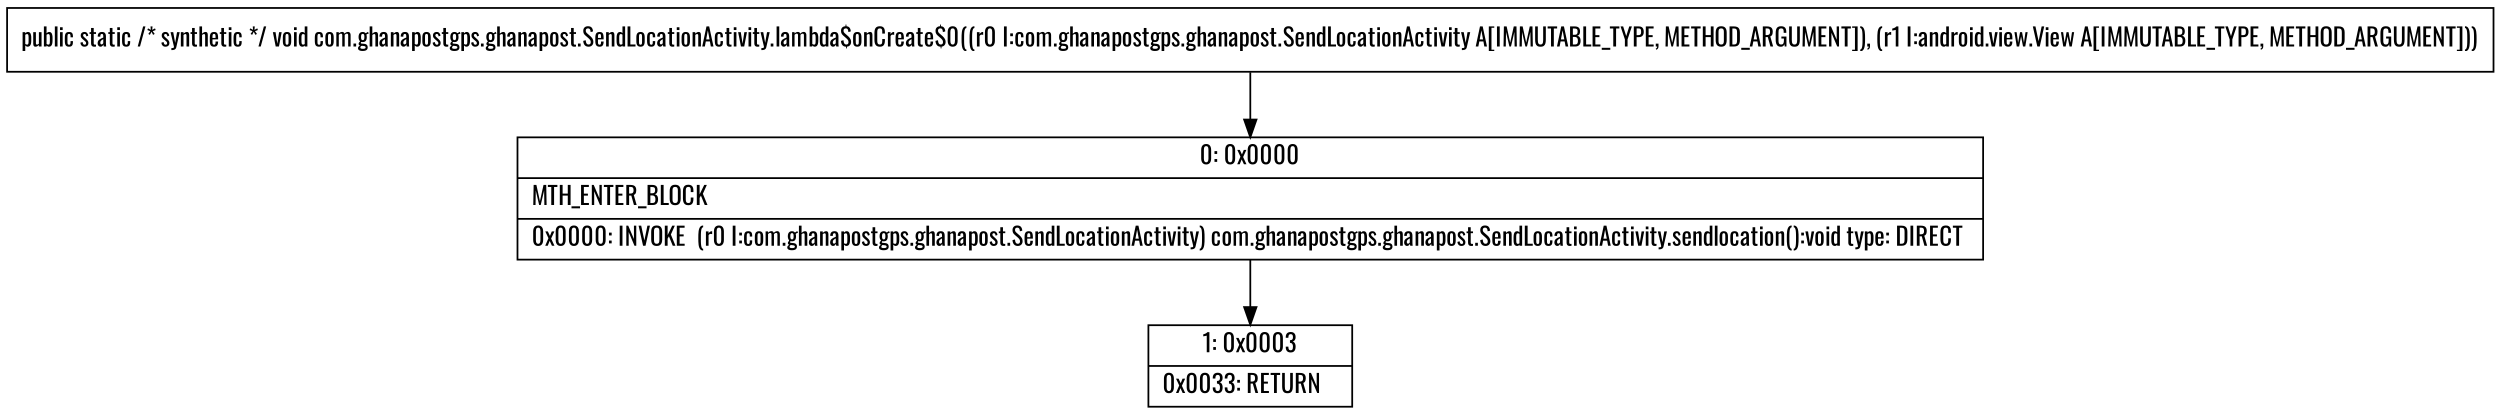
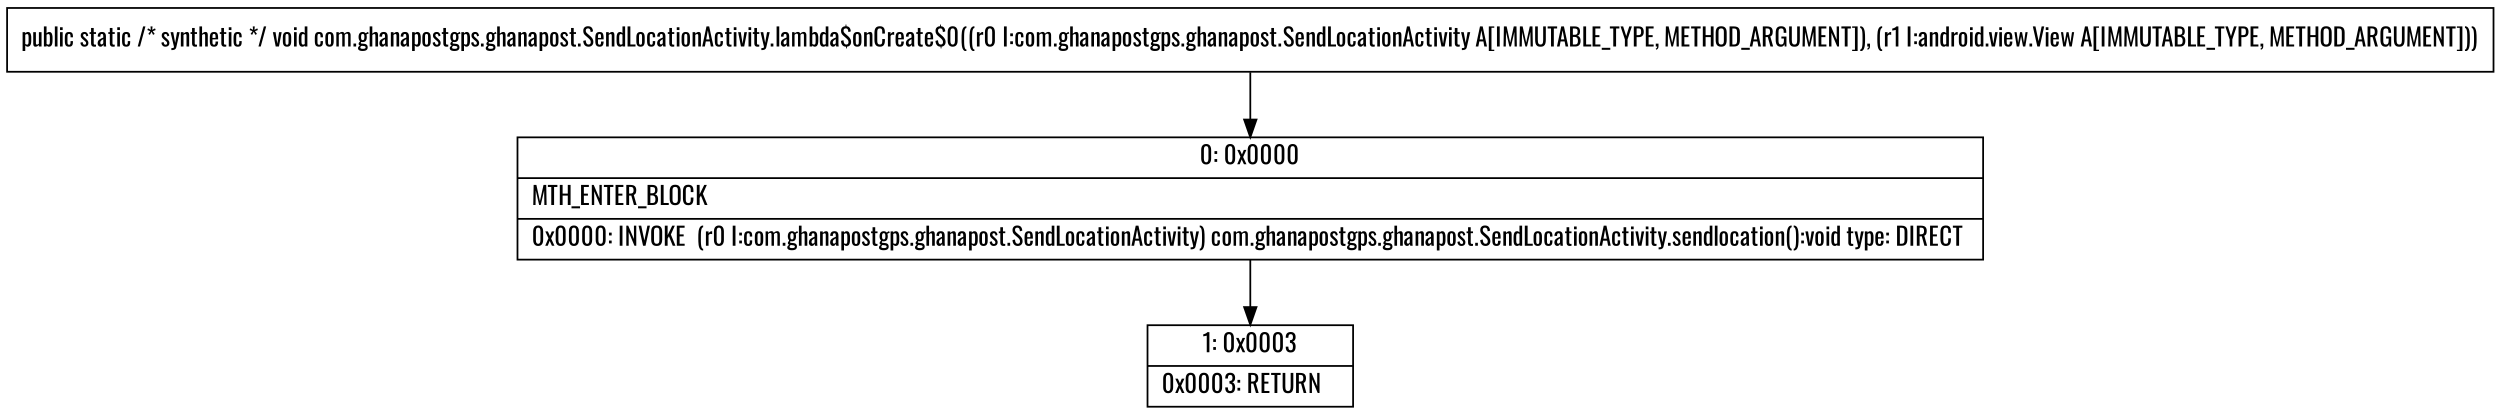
node "1: 0x0003": text "0x0033: RETURN" -> "0x0003: RETURN"
